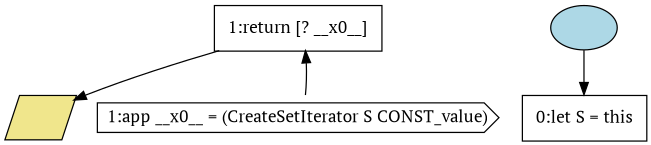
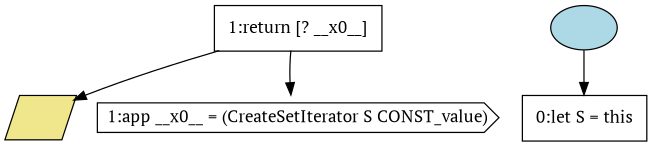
edge "1:app __x0__ = (CreateSetIterator S CONST_value)" -> "1:return [? __x0__]": reversed
